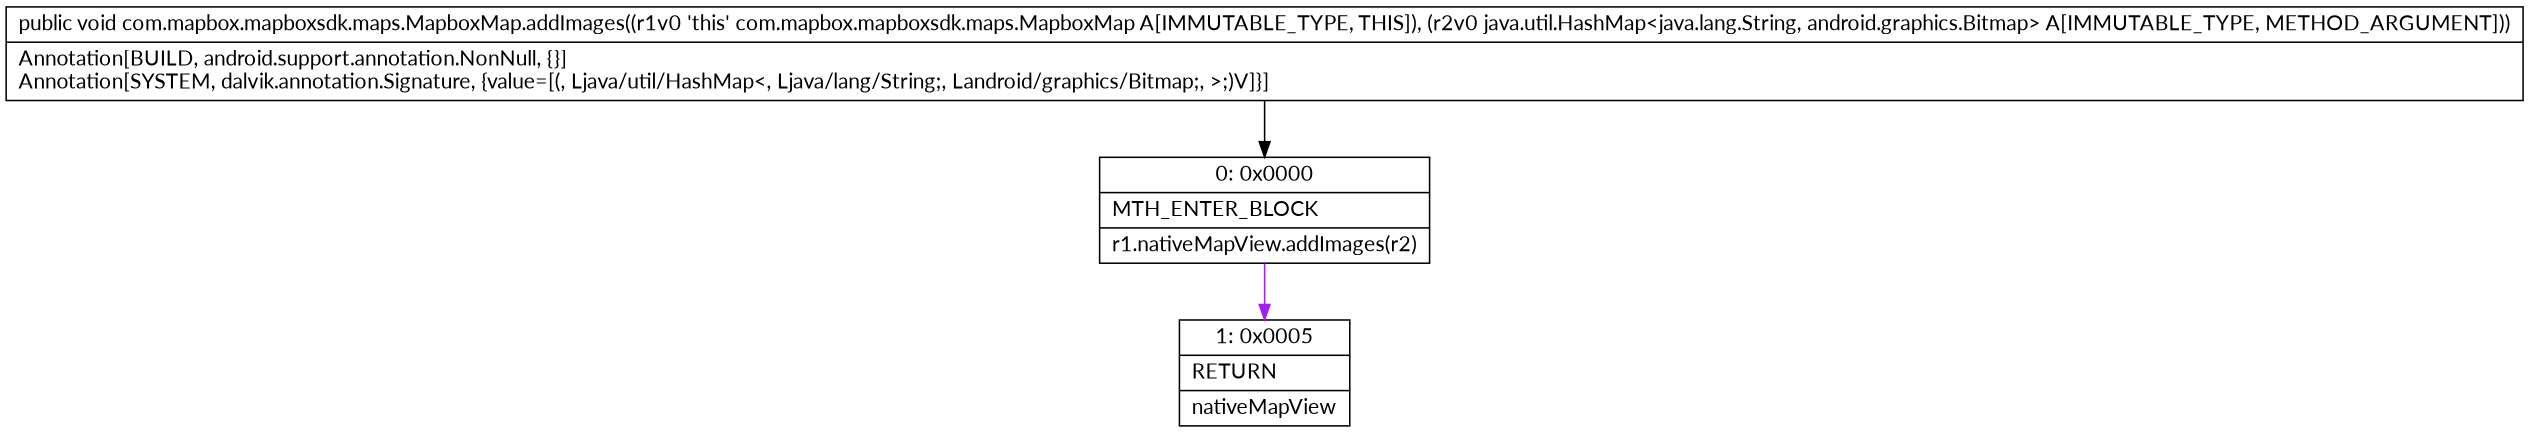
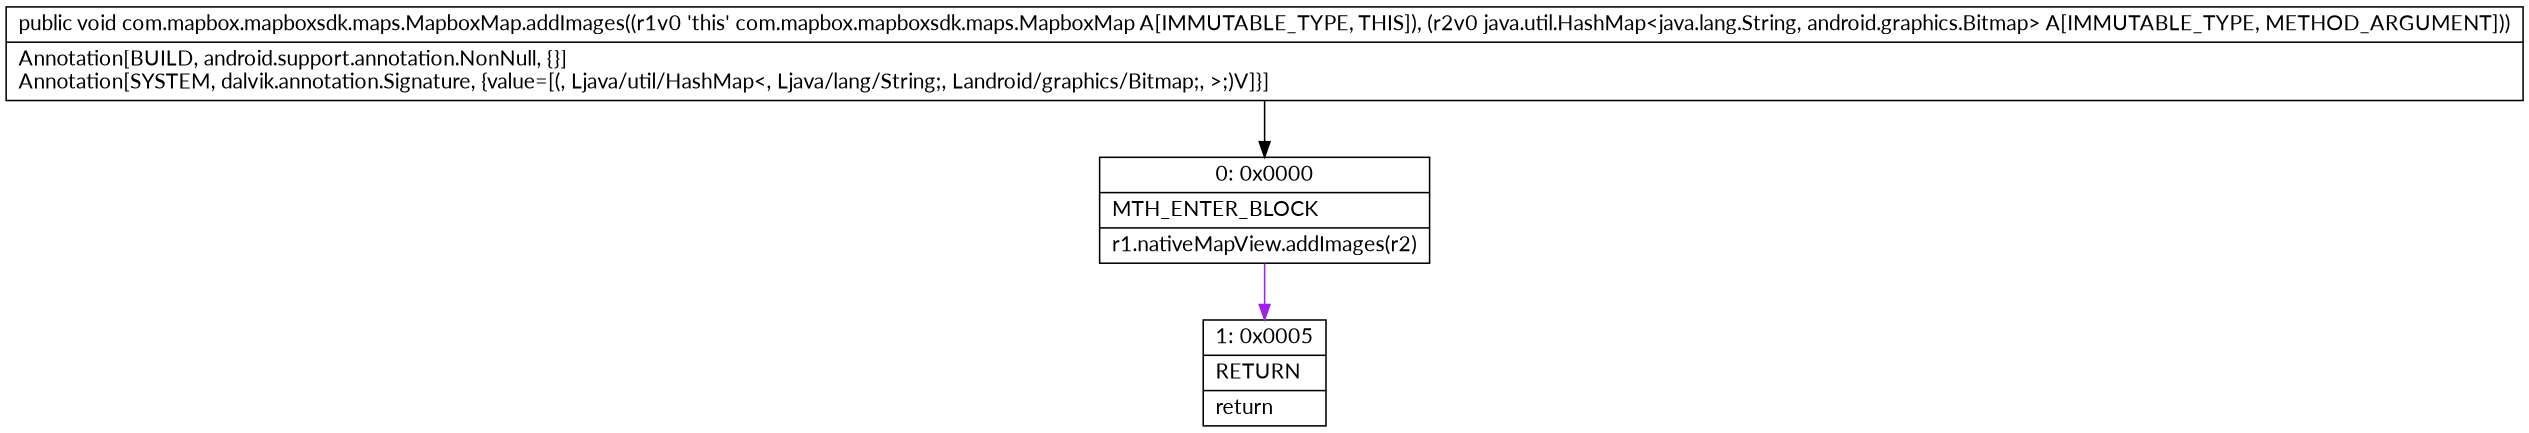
node "1: 0x0005": text "nativeMapView" -> "return"
